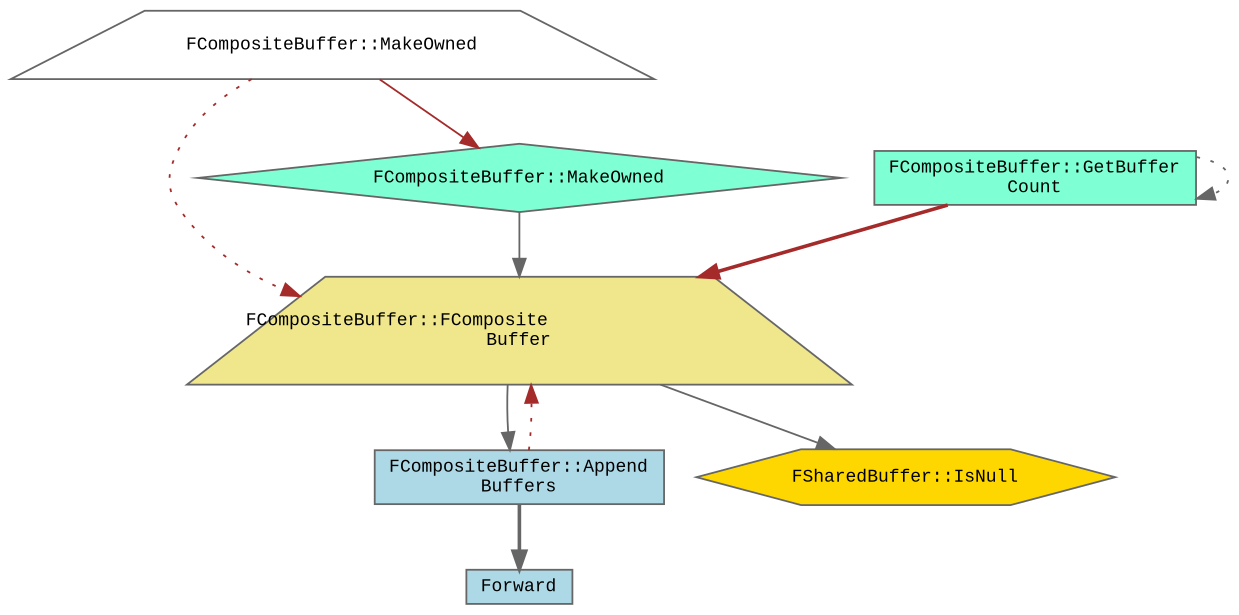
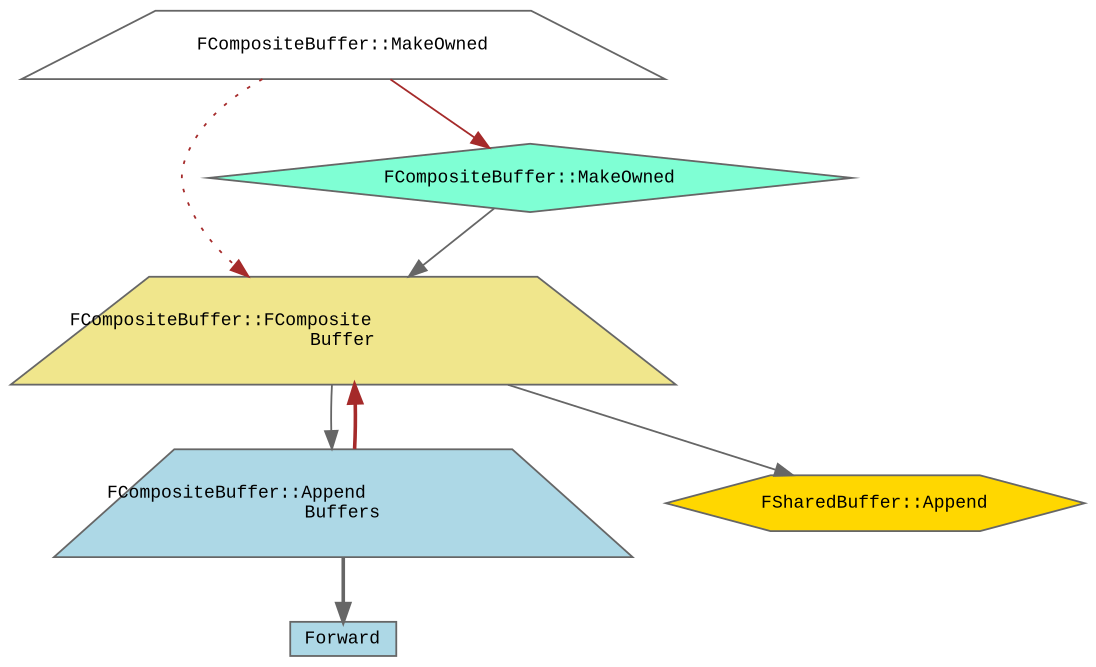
node "FCompositeBuffer::GetBuffer Count": removed
edge "FCompositeBuffer::Append Buffers" -> "FCompositeBuffer::FComposite Buffer": style dotted -> bold
node "FCompositeBuffer::Append Buffers": shape box -> trapezium
node "FSharedBuffer::IsNull": label "FSharedBuffer::IsNull" -> "FSharedBuffer::Append"
